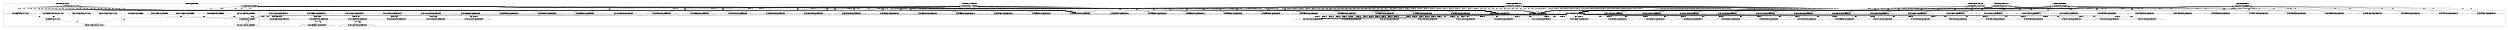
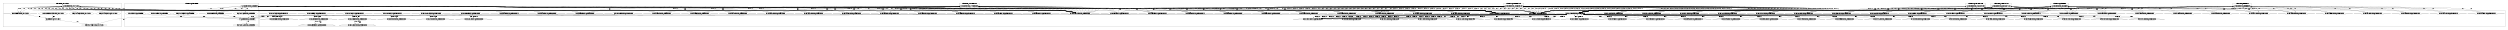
edge "10.1.80.1:50660#ServerID_OuterContainerID" -> "1_fwatchdog#ServerID_d4de233c55aa": label "connect" -> "read"
edge "pipe:[273416760]#ServerID_d4de233c55aa" -> "1_fwatchdog#ServerID_d4de233c55aa": reversed
